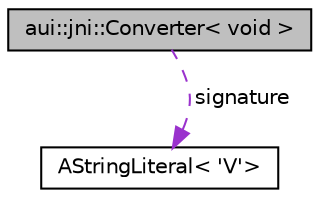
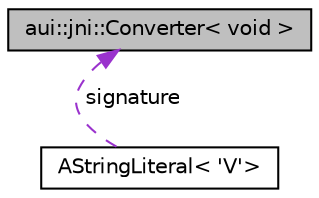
edge "aui::jni::Converter< void >" -> "AStringLiteral< 'V'>": reversed
